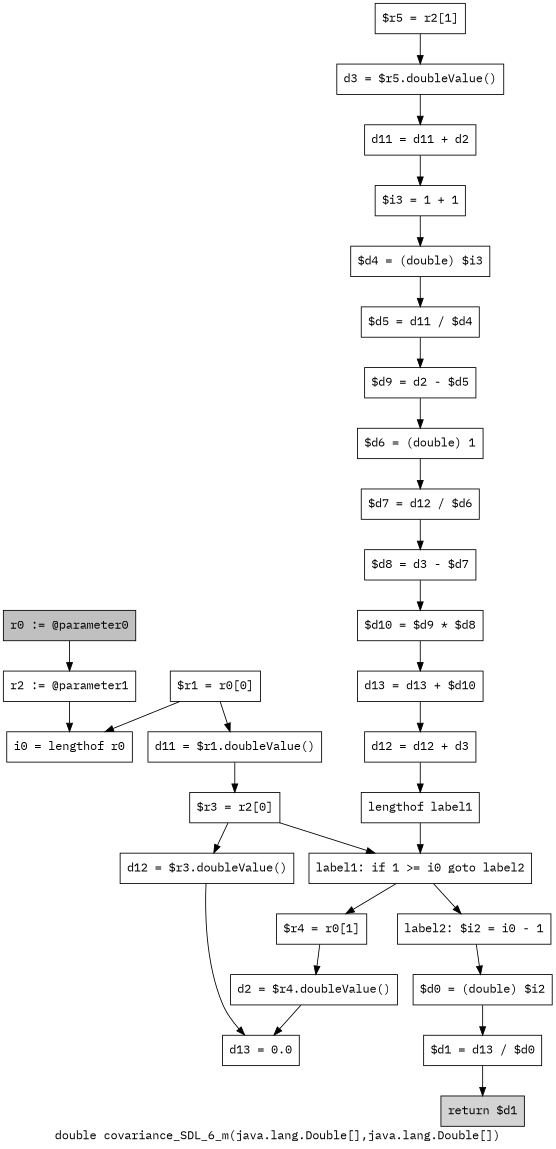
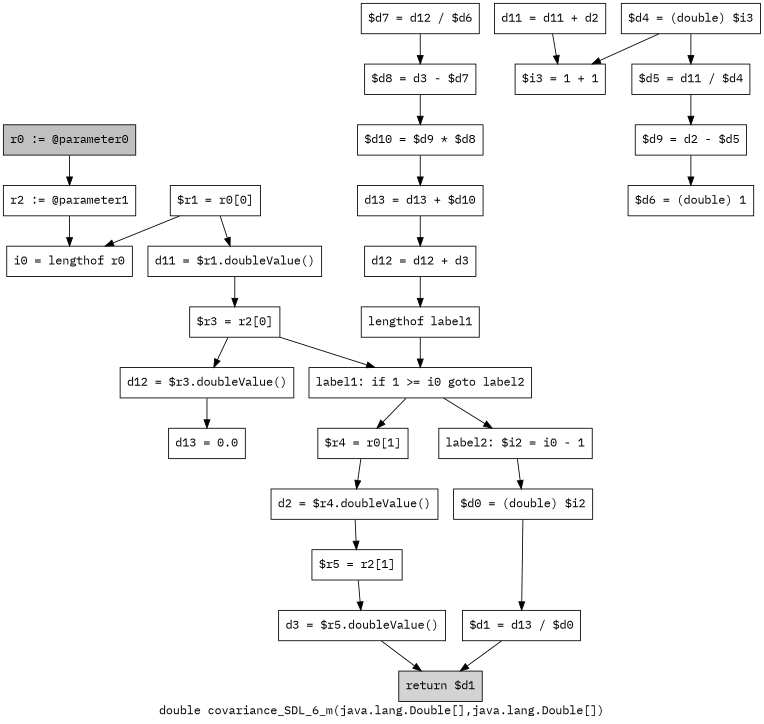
edge "d3 = $r5.doubleValue()" -> "d11 = d11 + d2": now "d3 = $r5.doubleValue()" -> "return $d1"
edge "$i3 = 1 + 1" -> "$d4 = (double) $i3": reversed
edge "$d6 = (double) 1" -> "$d7 = d12 / $d6": removed
edge "d2 = $r4.doubleValue()" -> "d13 = 0.0": now "d2 = $r4.doubleValue()" -> "$r5 = r2[1]"
